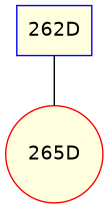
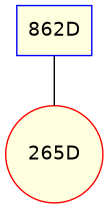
node "262D": label "262D" -> "862D"
